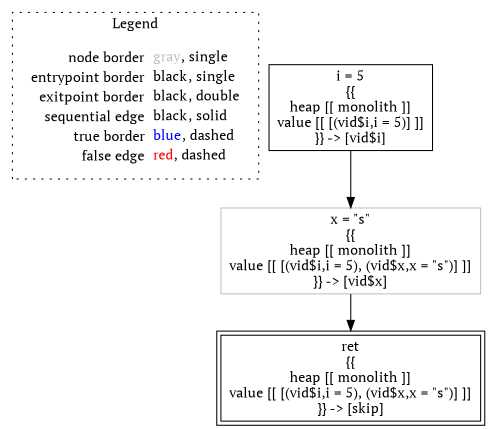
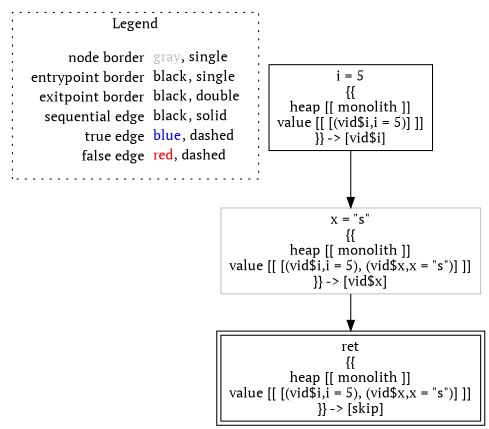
node "node border": text "true border" -> "true edge"
